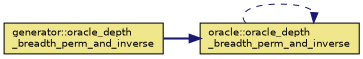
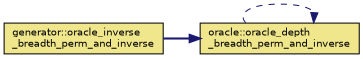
node "generator::oracle_depth _breadth_perm_and_inverse": label "generator::oracle_depth _breadth_perm_and_inverse" -> "generator::oracle_inverse _breadth_perm_and_inverse"
